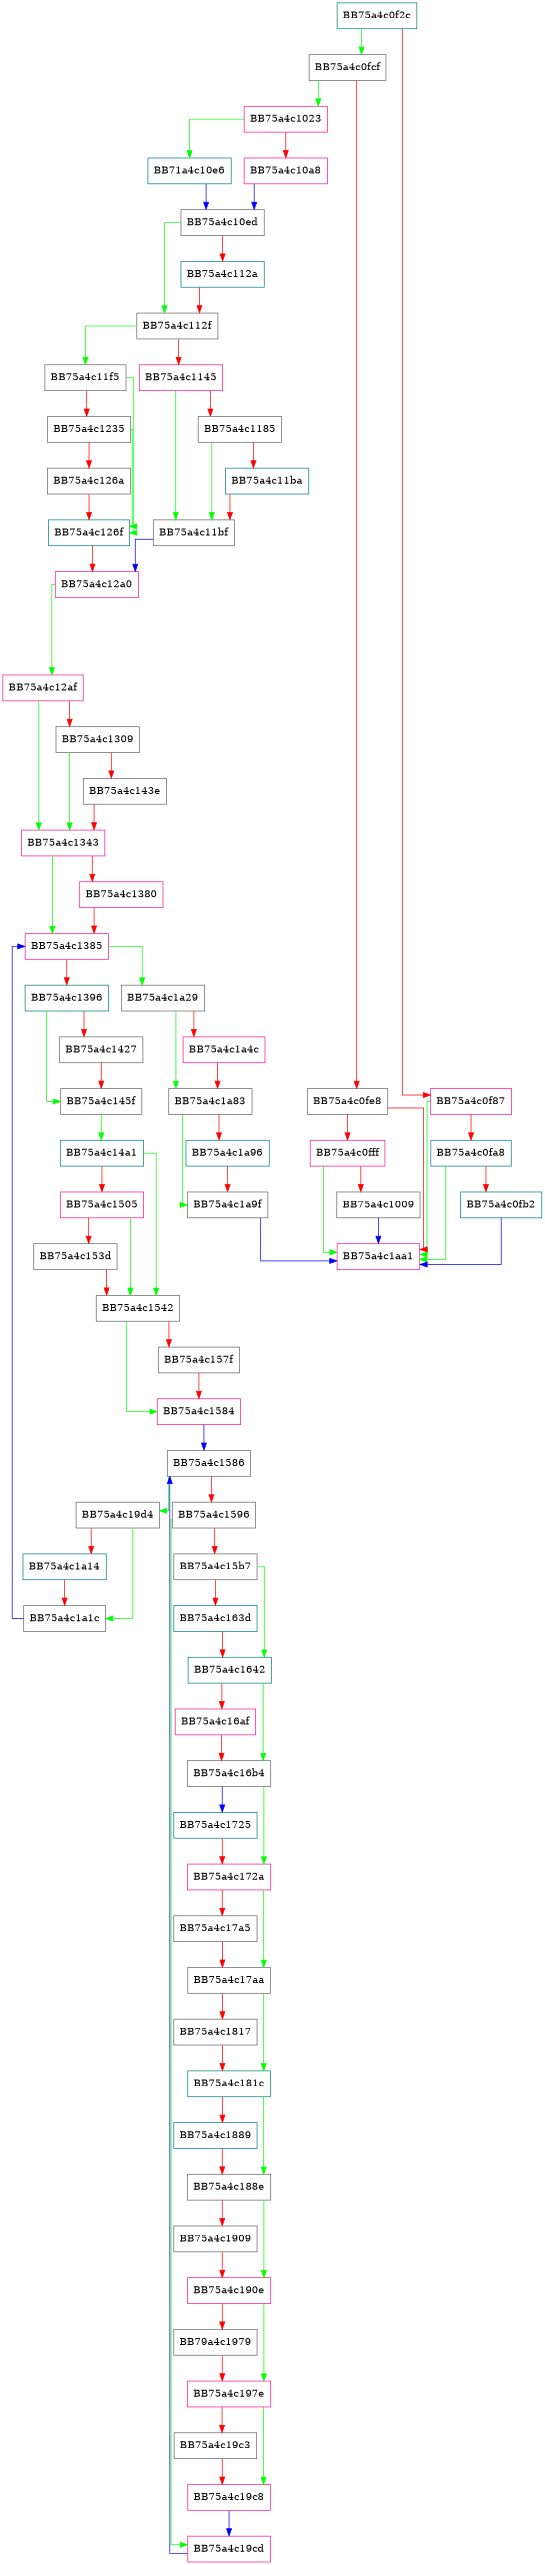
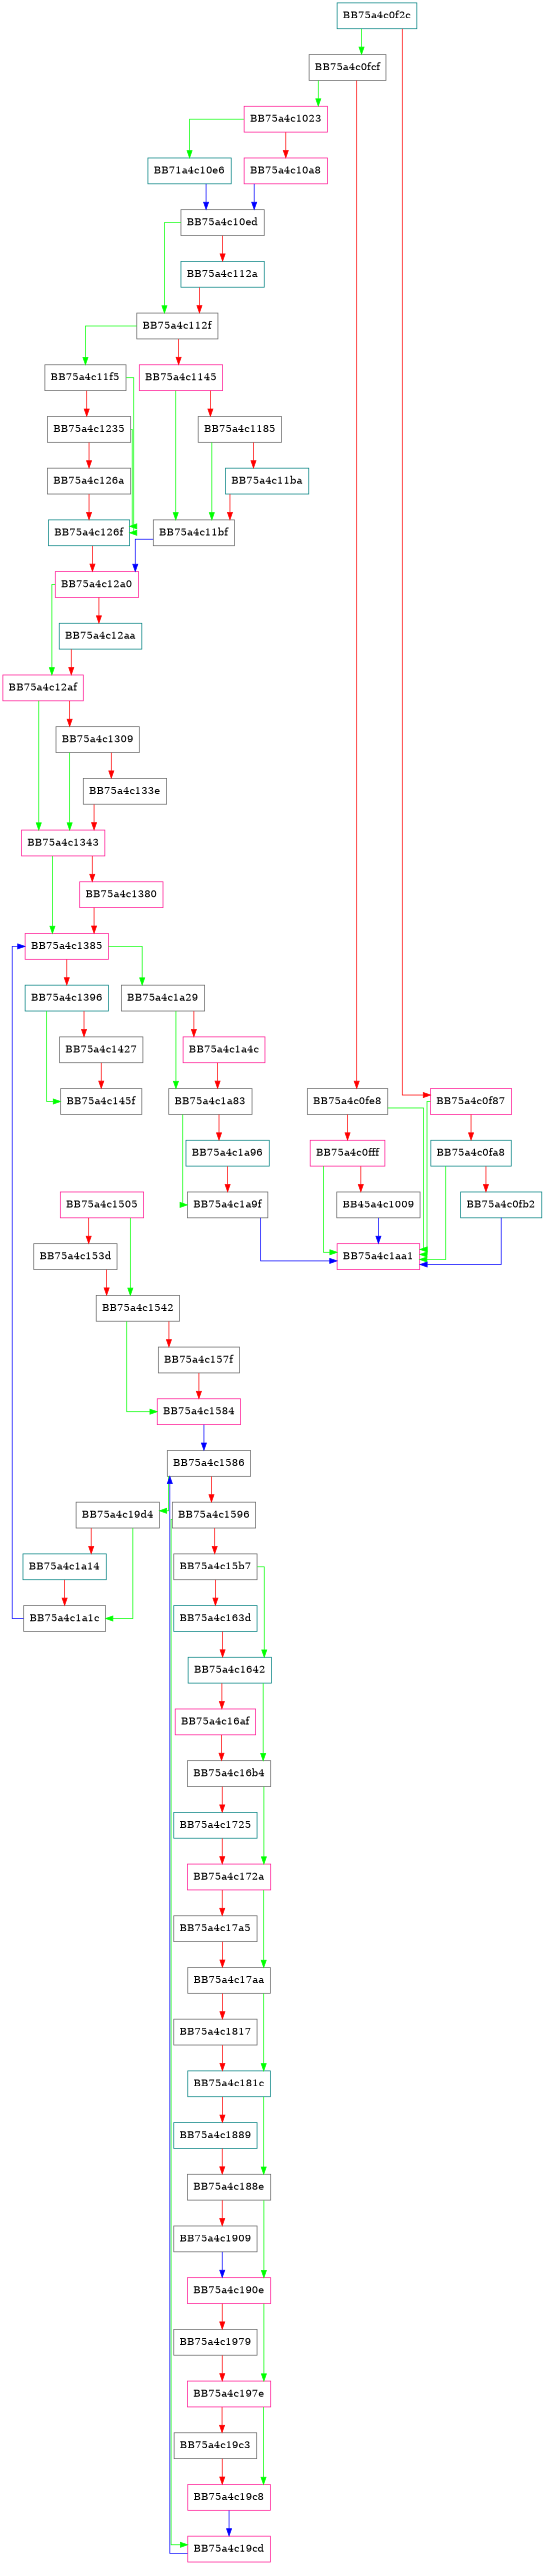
node "BB75a4c12aa": added
node "BB75a4c143e": label "BB75a4c143e" -> "BB75a4c133e"
node "BB75a4c14a1": removed
edge "BB75a4c0fe8" -> "BB75a4c1aa1": color red -> green
node "BB75a4c1009": label "BB75a4c1009" -> "BB45a4c1009"
edge "BB75a4c16b4" -> "BB75a4c1725": color blue -> red
edge "BB75a4c1909" -> "BB75a4c190e": color red -> blue
node "BB79a4c1979": label "BB79a4c1979" -> "BB75a4c1979"
